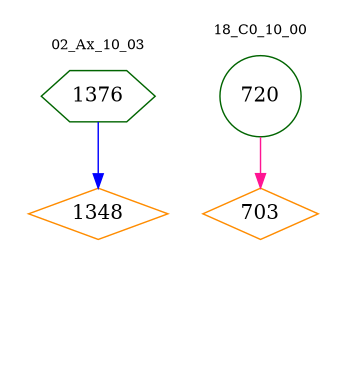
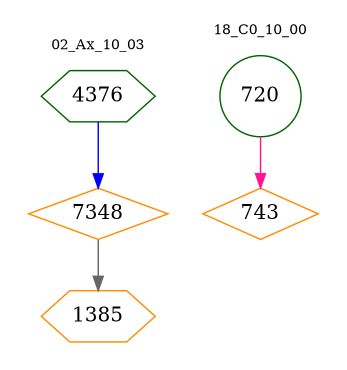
node "1376": label "1376" -> "4376"
node "1348": label "1348" -> "7348"
node "703": label "703" -> "743"
node "1385": added
